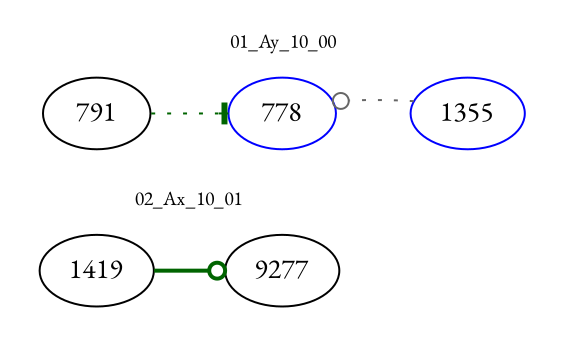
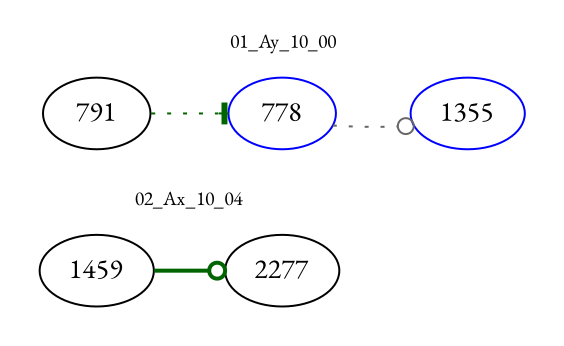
edge "1355" -> "778": reversed
cluster "02_Ax_10_01": label "02_Ax_10_01" -> "02_Ax_10_04"
node "1419": label "1419" -> "1459"
node "9277": label "9277" -> "2277"
